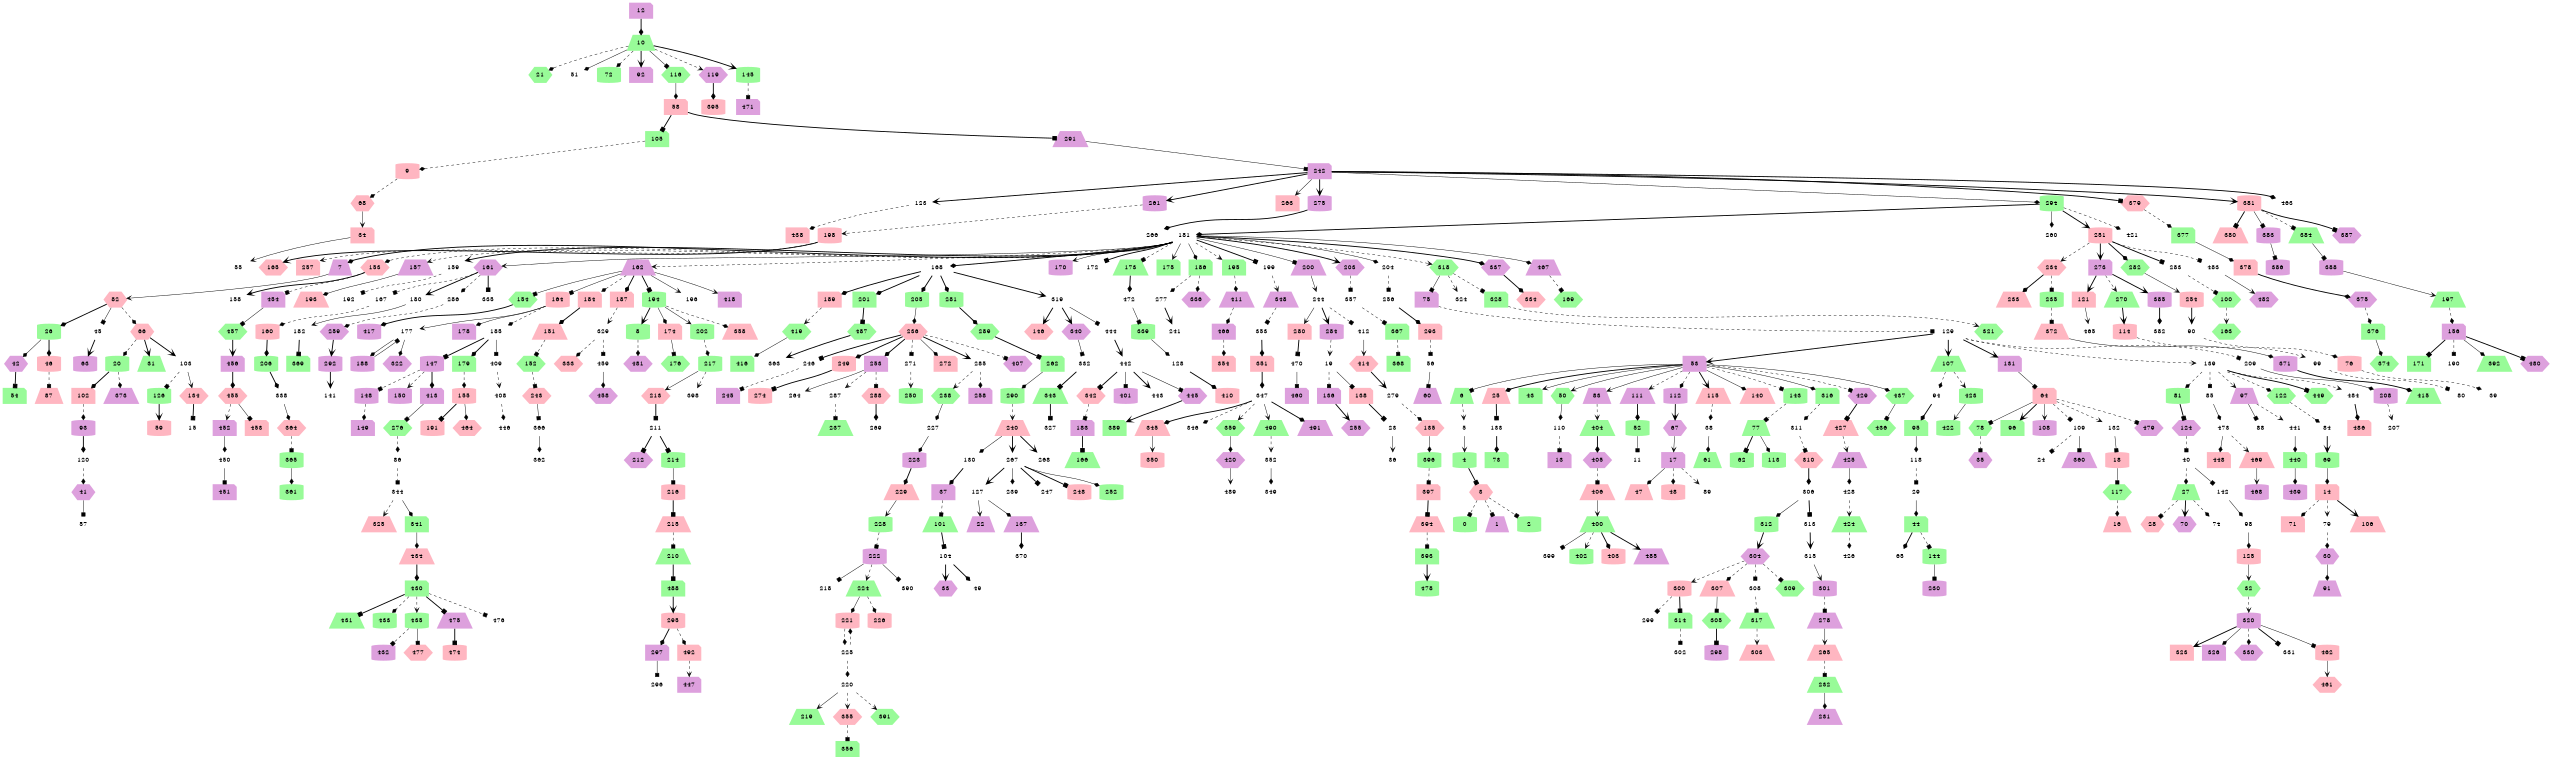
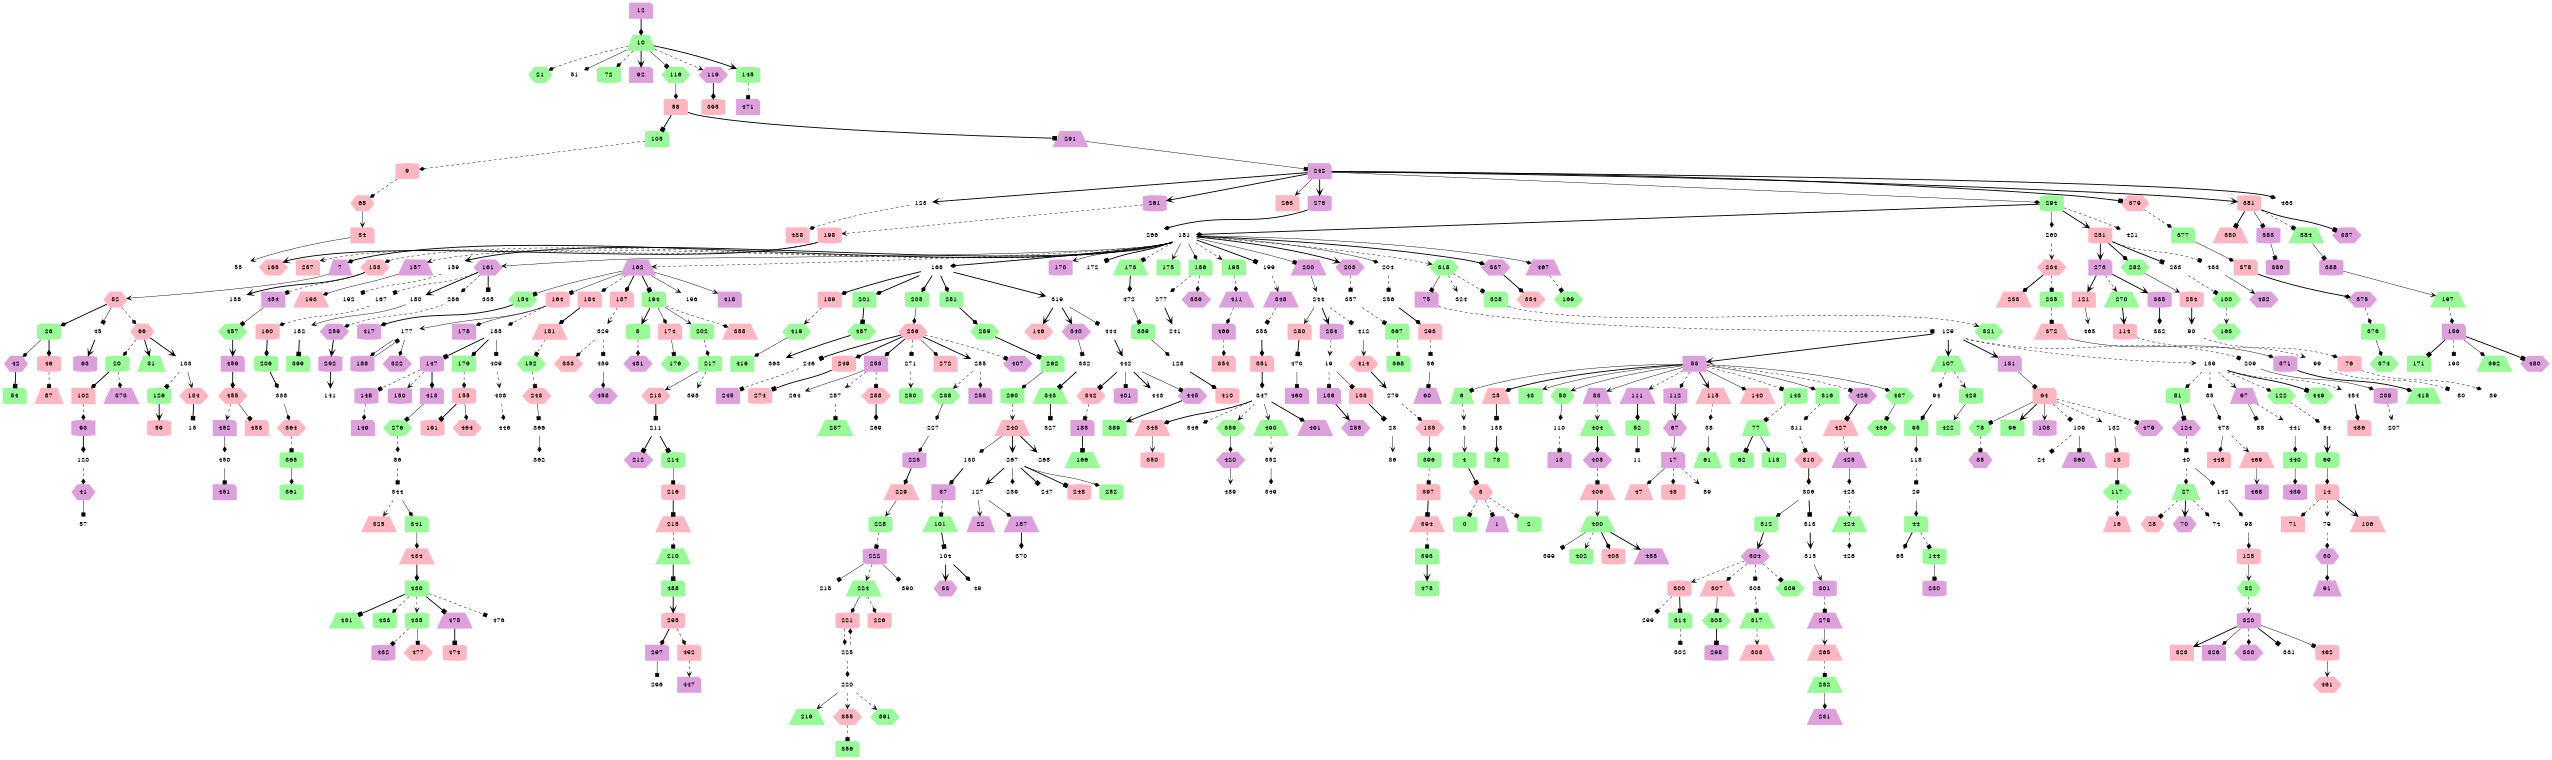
edge "251" -> "234": now "260" -> "234"
